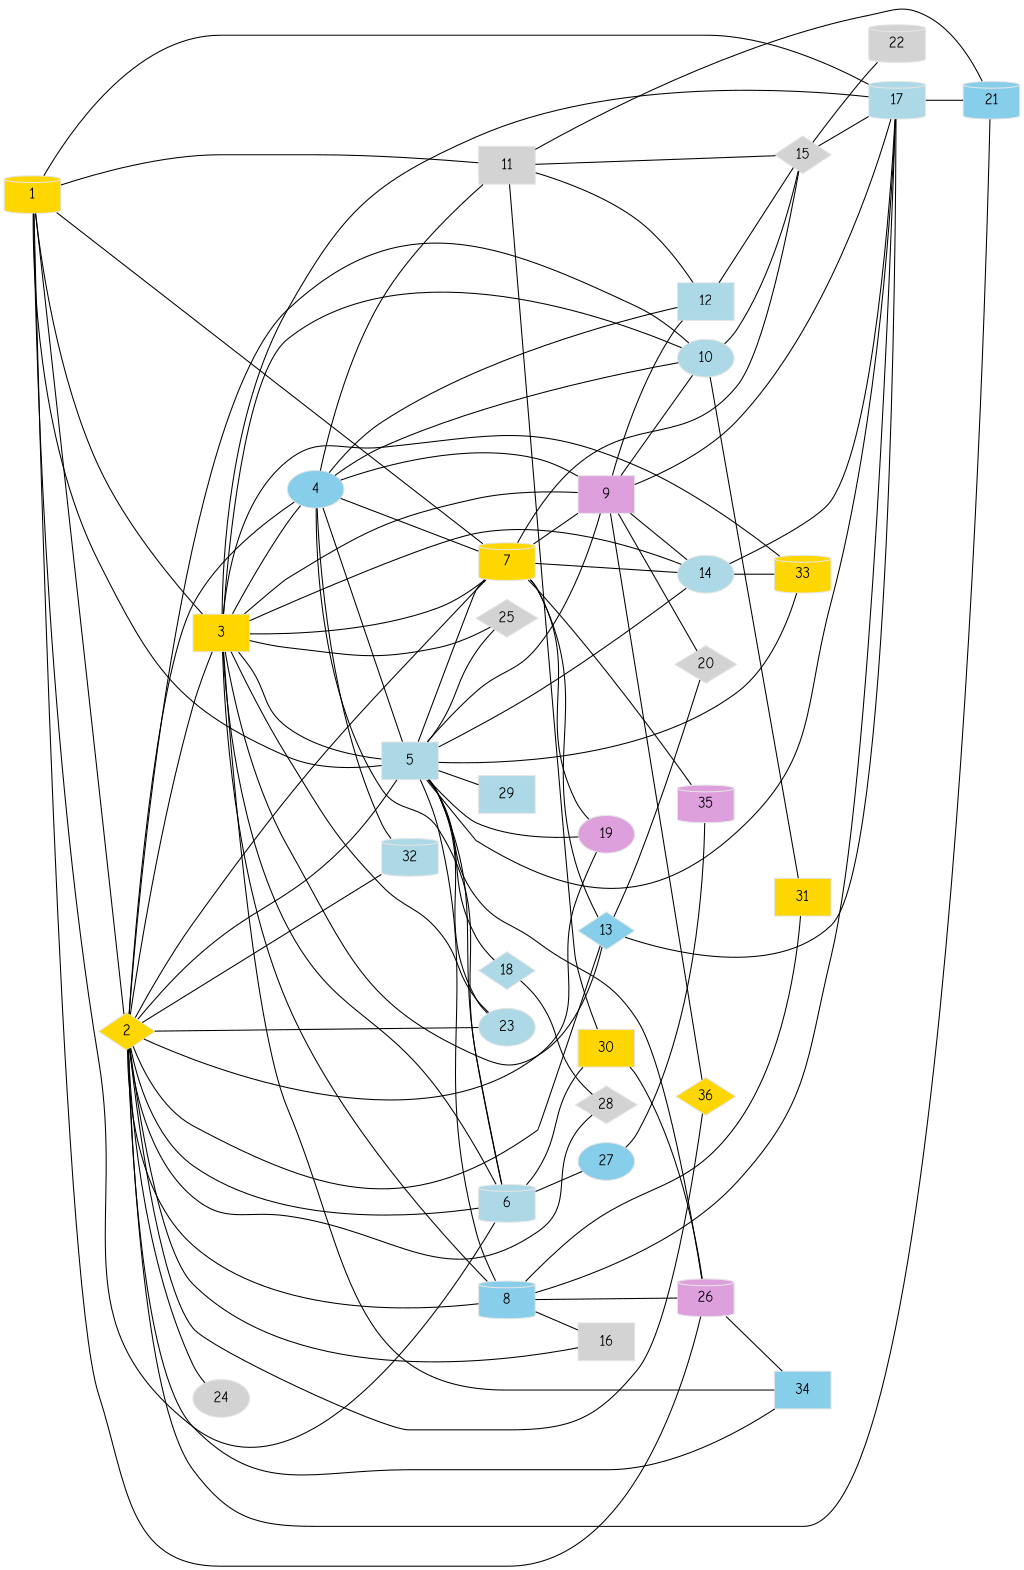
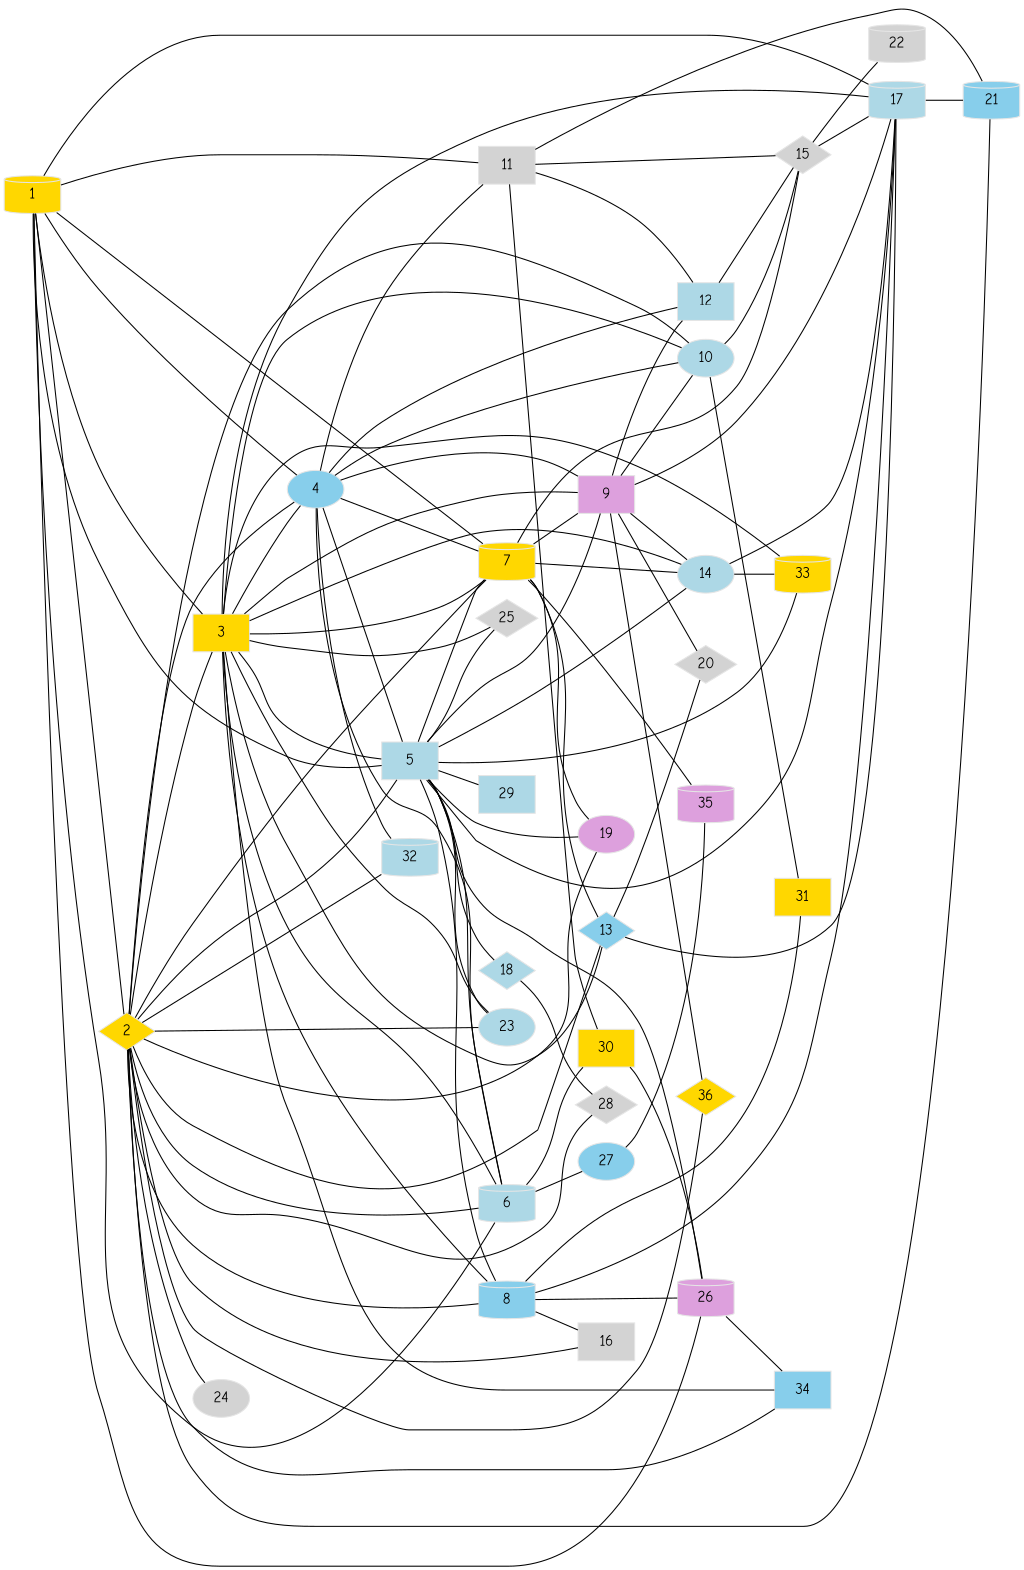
edge "1" -- "4": added
